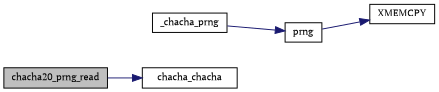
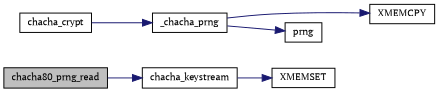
node "chacha_crypt": added
edge "prng" -> "XMEMCPY": now "_chacha_prng" -> "XMEMCPY"
node "chacha20_prng_read": label "chacha20_prng_read" -> "chacha80_prng_read"
node "chacha_chacha": label "chacha_chacha" -> "chacha_keystream"
node "XMEMSET": added
